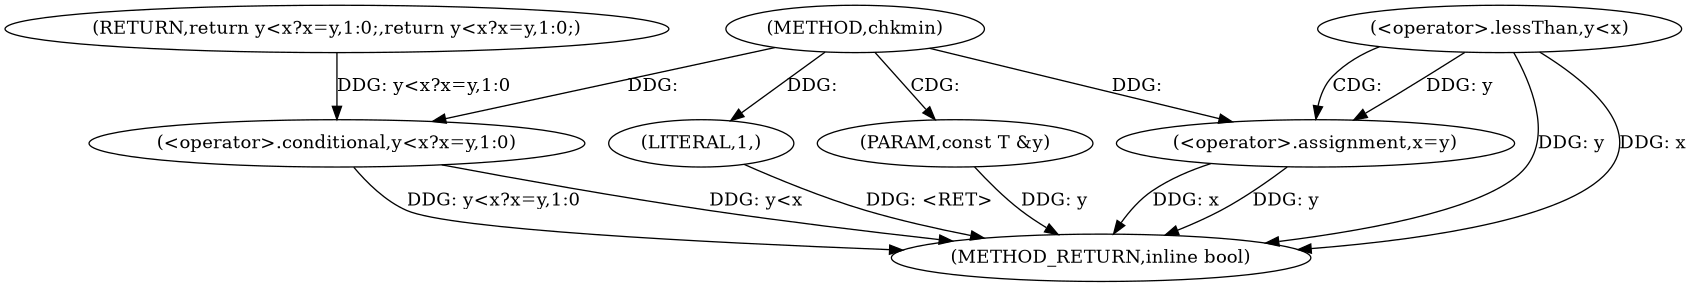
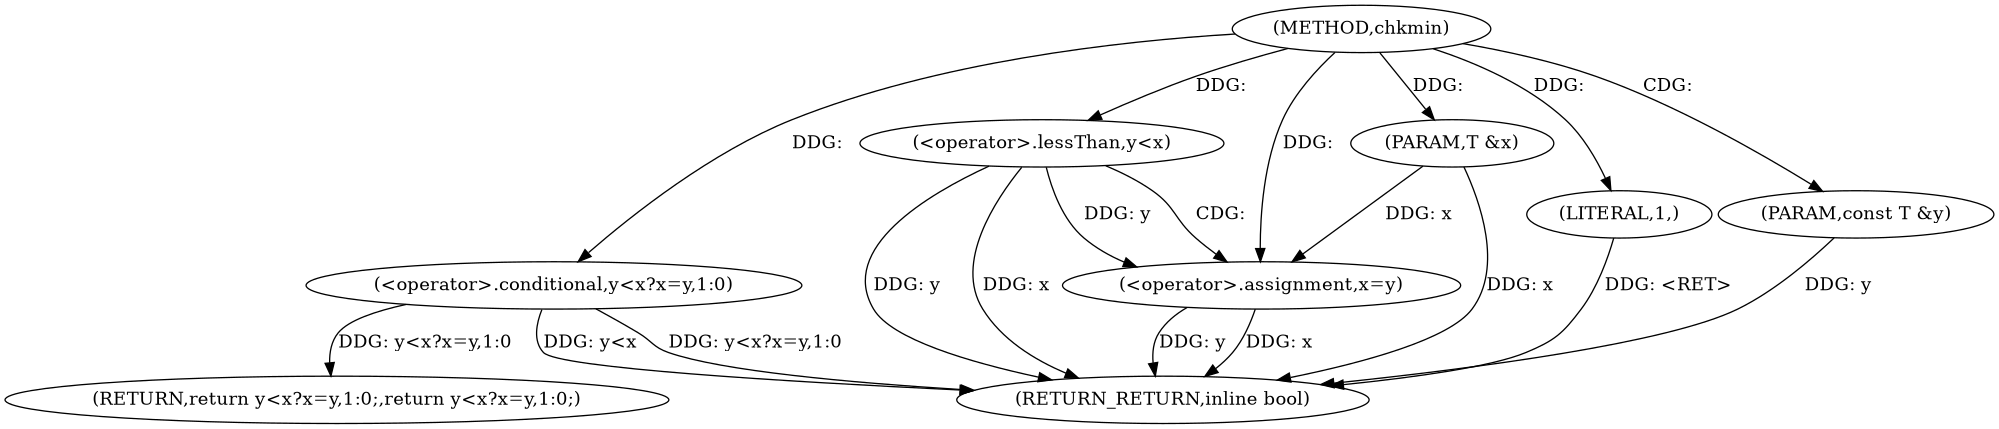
edge "(METHOD,chkmin)" -> "(<operator>.lessThan,y<x)": added, label "DDG:"
edge "(RETURN,return y<x?x=y,1:0;,return y<x?x=y,1:0;)" -> "(<operator>.conditional,y<x?x=y,1:0)": reversed
node "(PARAM,T &x)": added
node "(METHOD_RETURN,inline bool)": label "(METHOD_RETURN,inline bool)" -> "(RETURN_RETURN,inline bool)"
